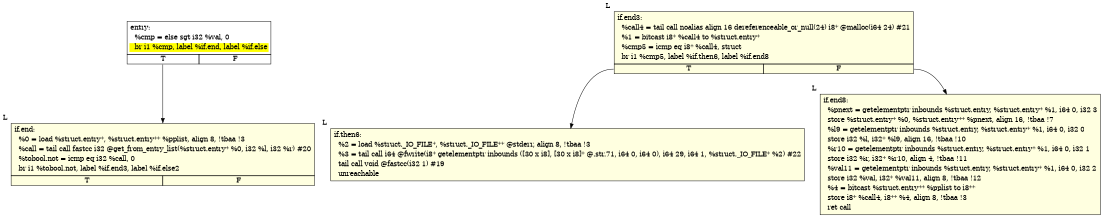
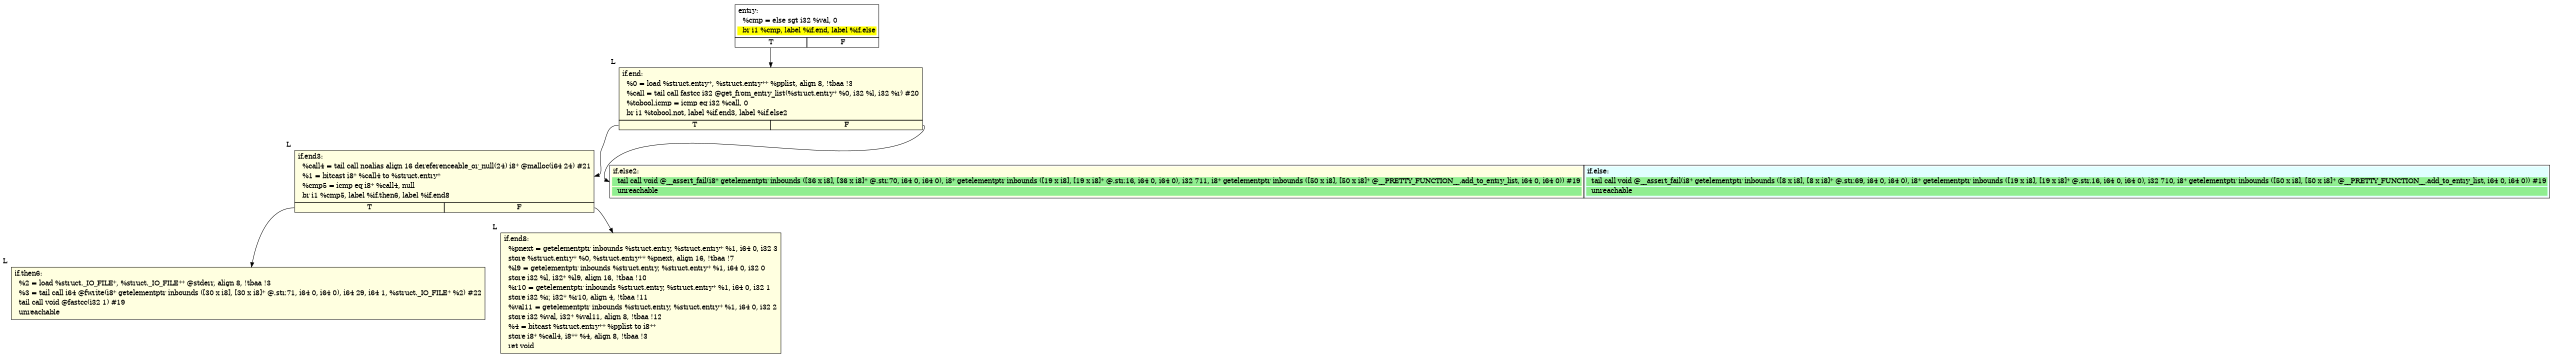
node "if.end3:": text "%cmp5 = icmp eq i8* %call4, struct" -> "%cmp5 = icmp eq i8* %call4, null"
edge "if.end:" -> "if.end3:": added
node "if.end:": text "%tobool.not = icmp eq i32 %call, 0" -> "%tobool.icmp = icmp eq i32 %call, 0"
node "if.else2:": added
node "if.end8:": text "ret call" -> "ret void"
